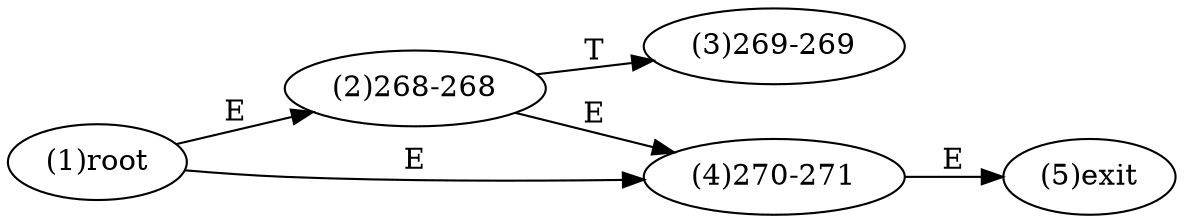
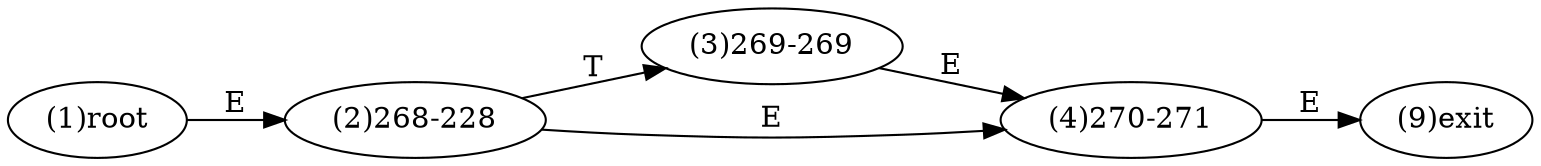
node "(2)268-268": label "(2)268-268" -> "(2)268-228"
node "(5)exit": label "(5)exit" -> "(9)exit"
edge "(1)root" -> "(4)270-271": now "(3)269-269" -> "(4)270-271"
